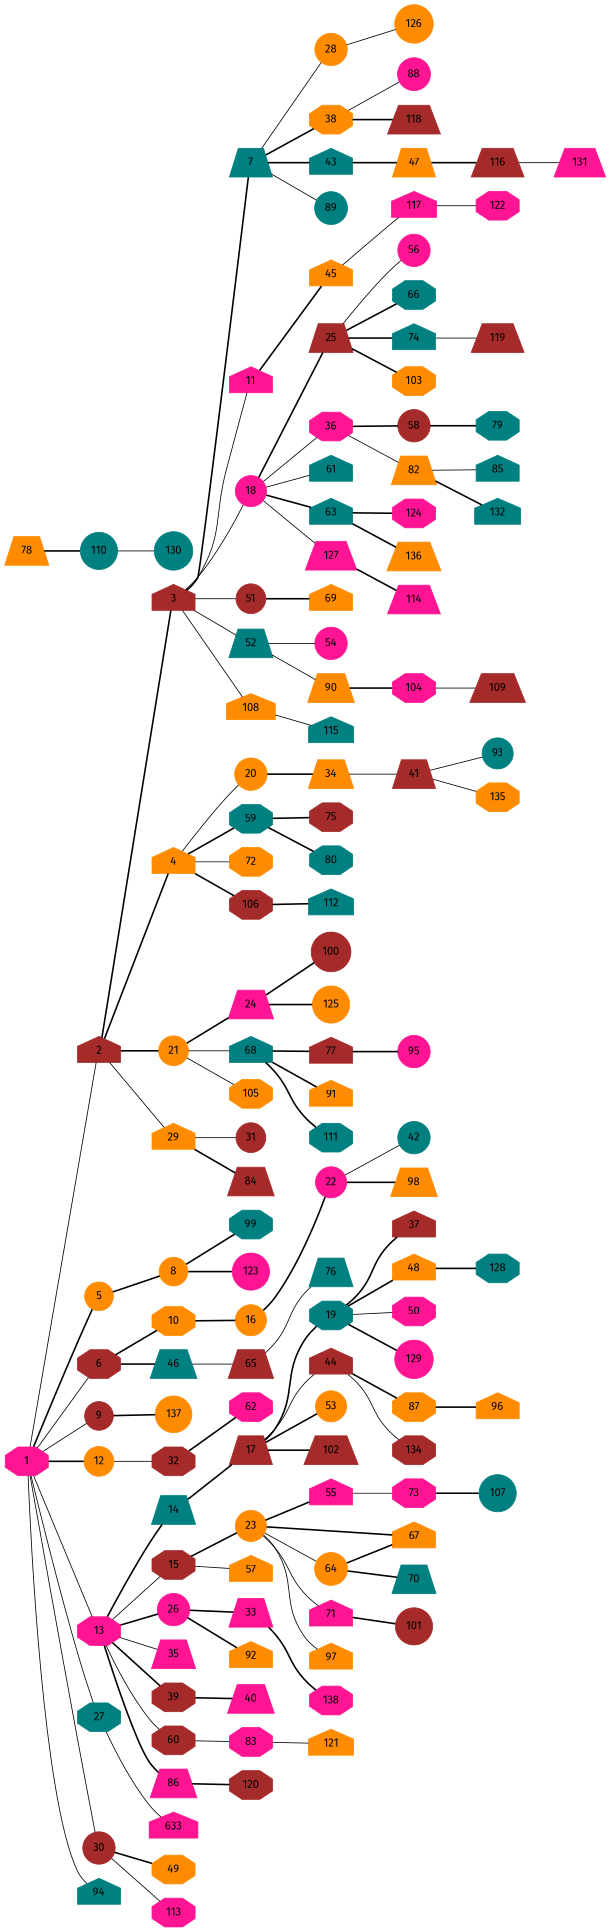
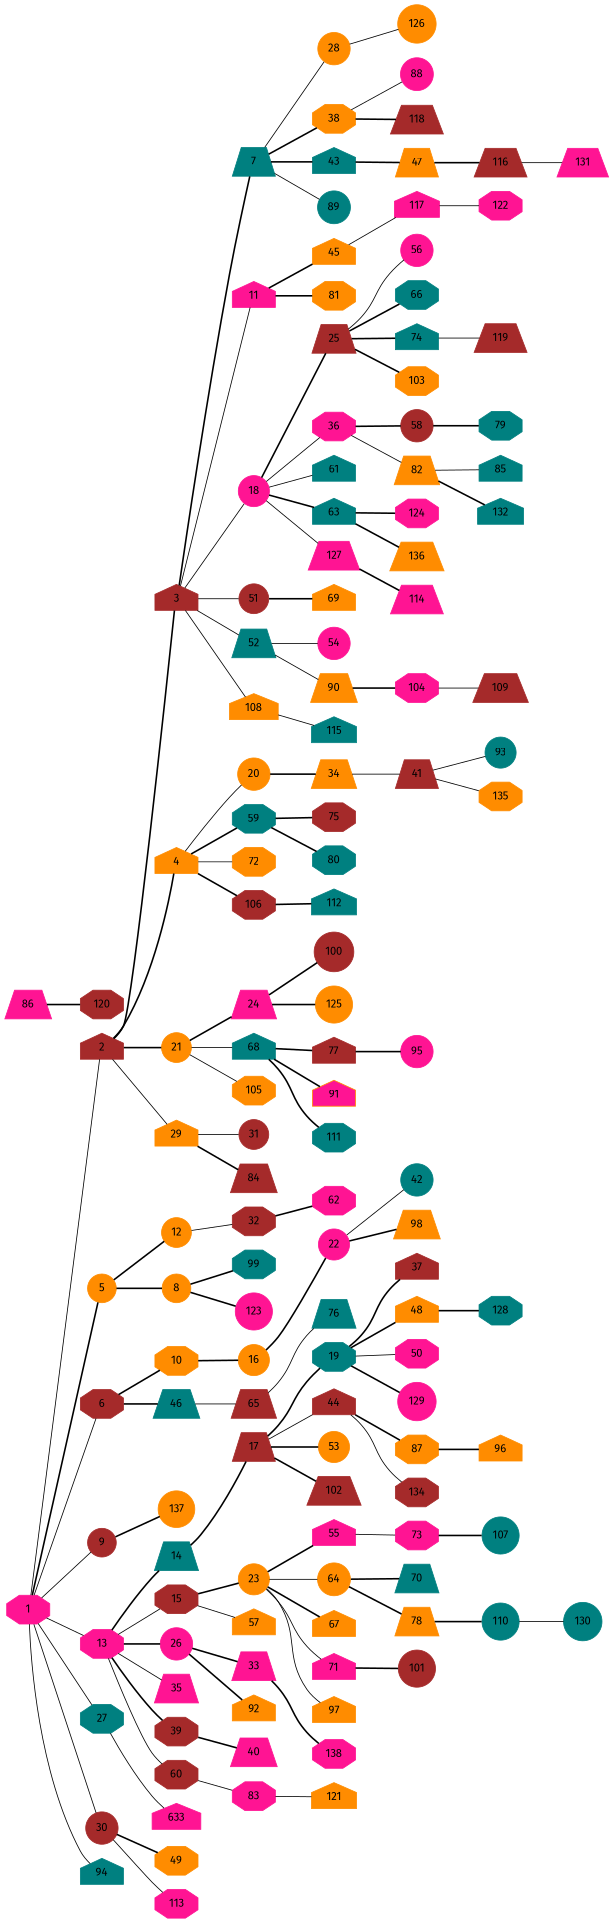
node "81": added
node "91": fillcolor darkorange -> deeppink
edge "1" -- "12": now "5" -- "12"
edge "67" -- "64": now "78" -- "64"
edge "13" -- "86": removed
